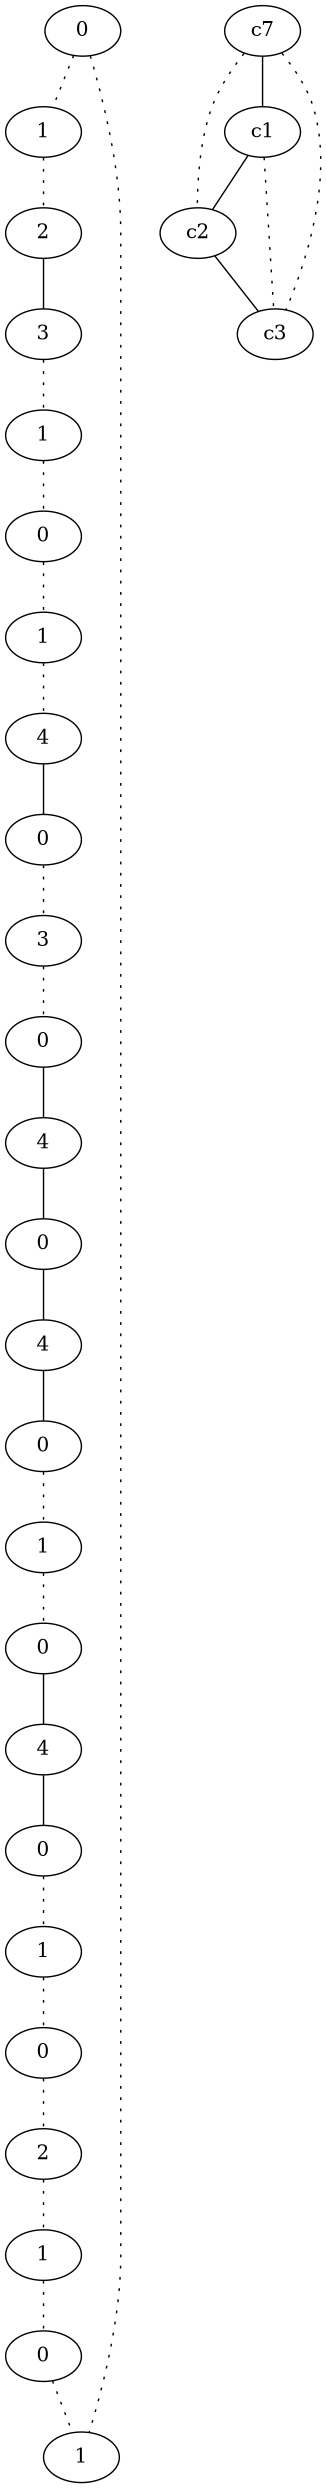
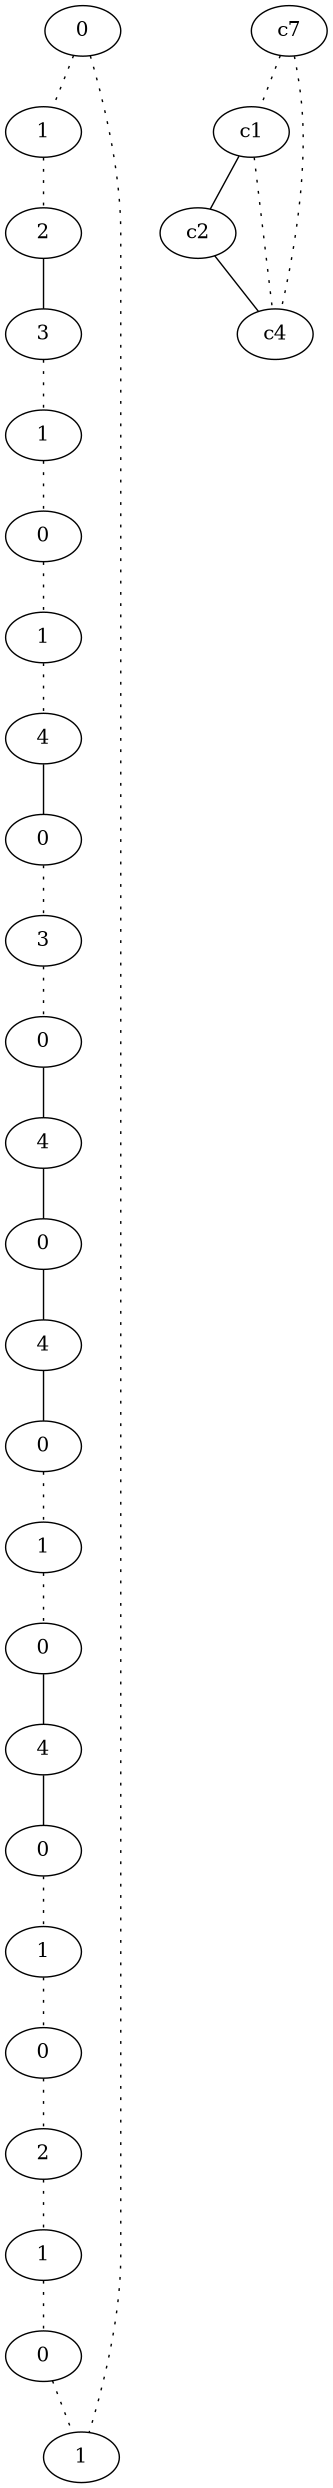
edge "c7" -- "c1": style solid -> dotted
edge "c7" -- "c2": removed
node "c3": label "c3" -> "c4"
